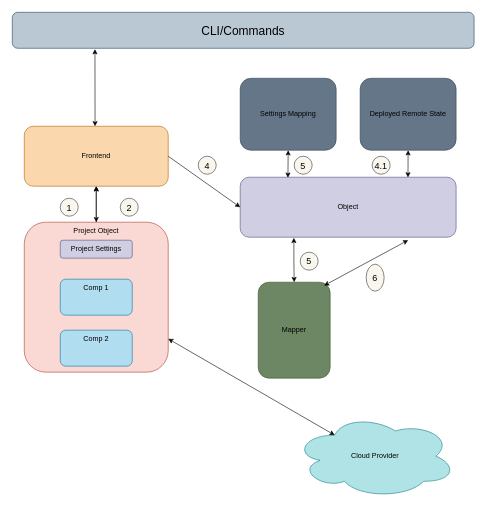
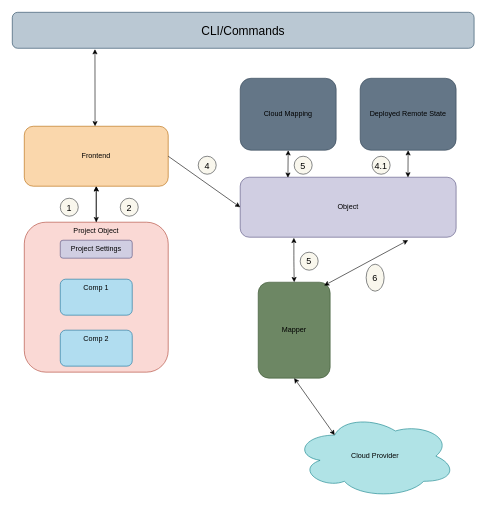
node "Settings Mapping": label "Settings Mapping" -> "Cloud Mapping"
edge "Project Object" -- "Cloud Provider": now "Mapper" -- "Cloud Provider"
